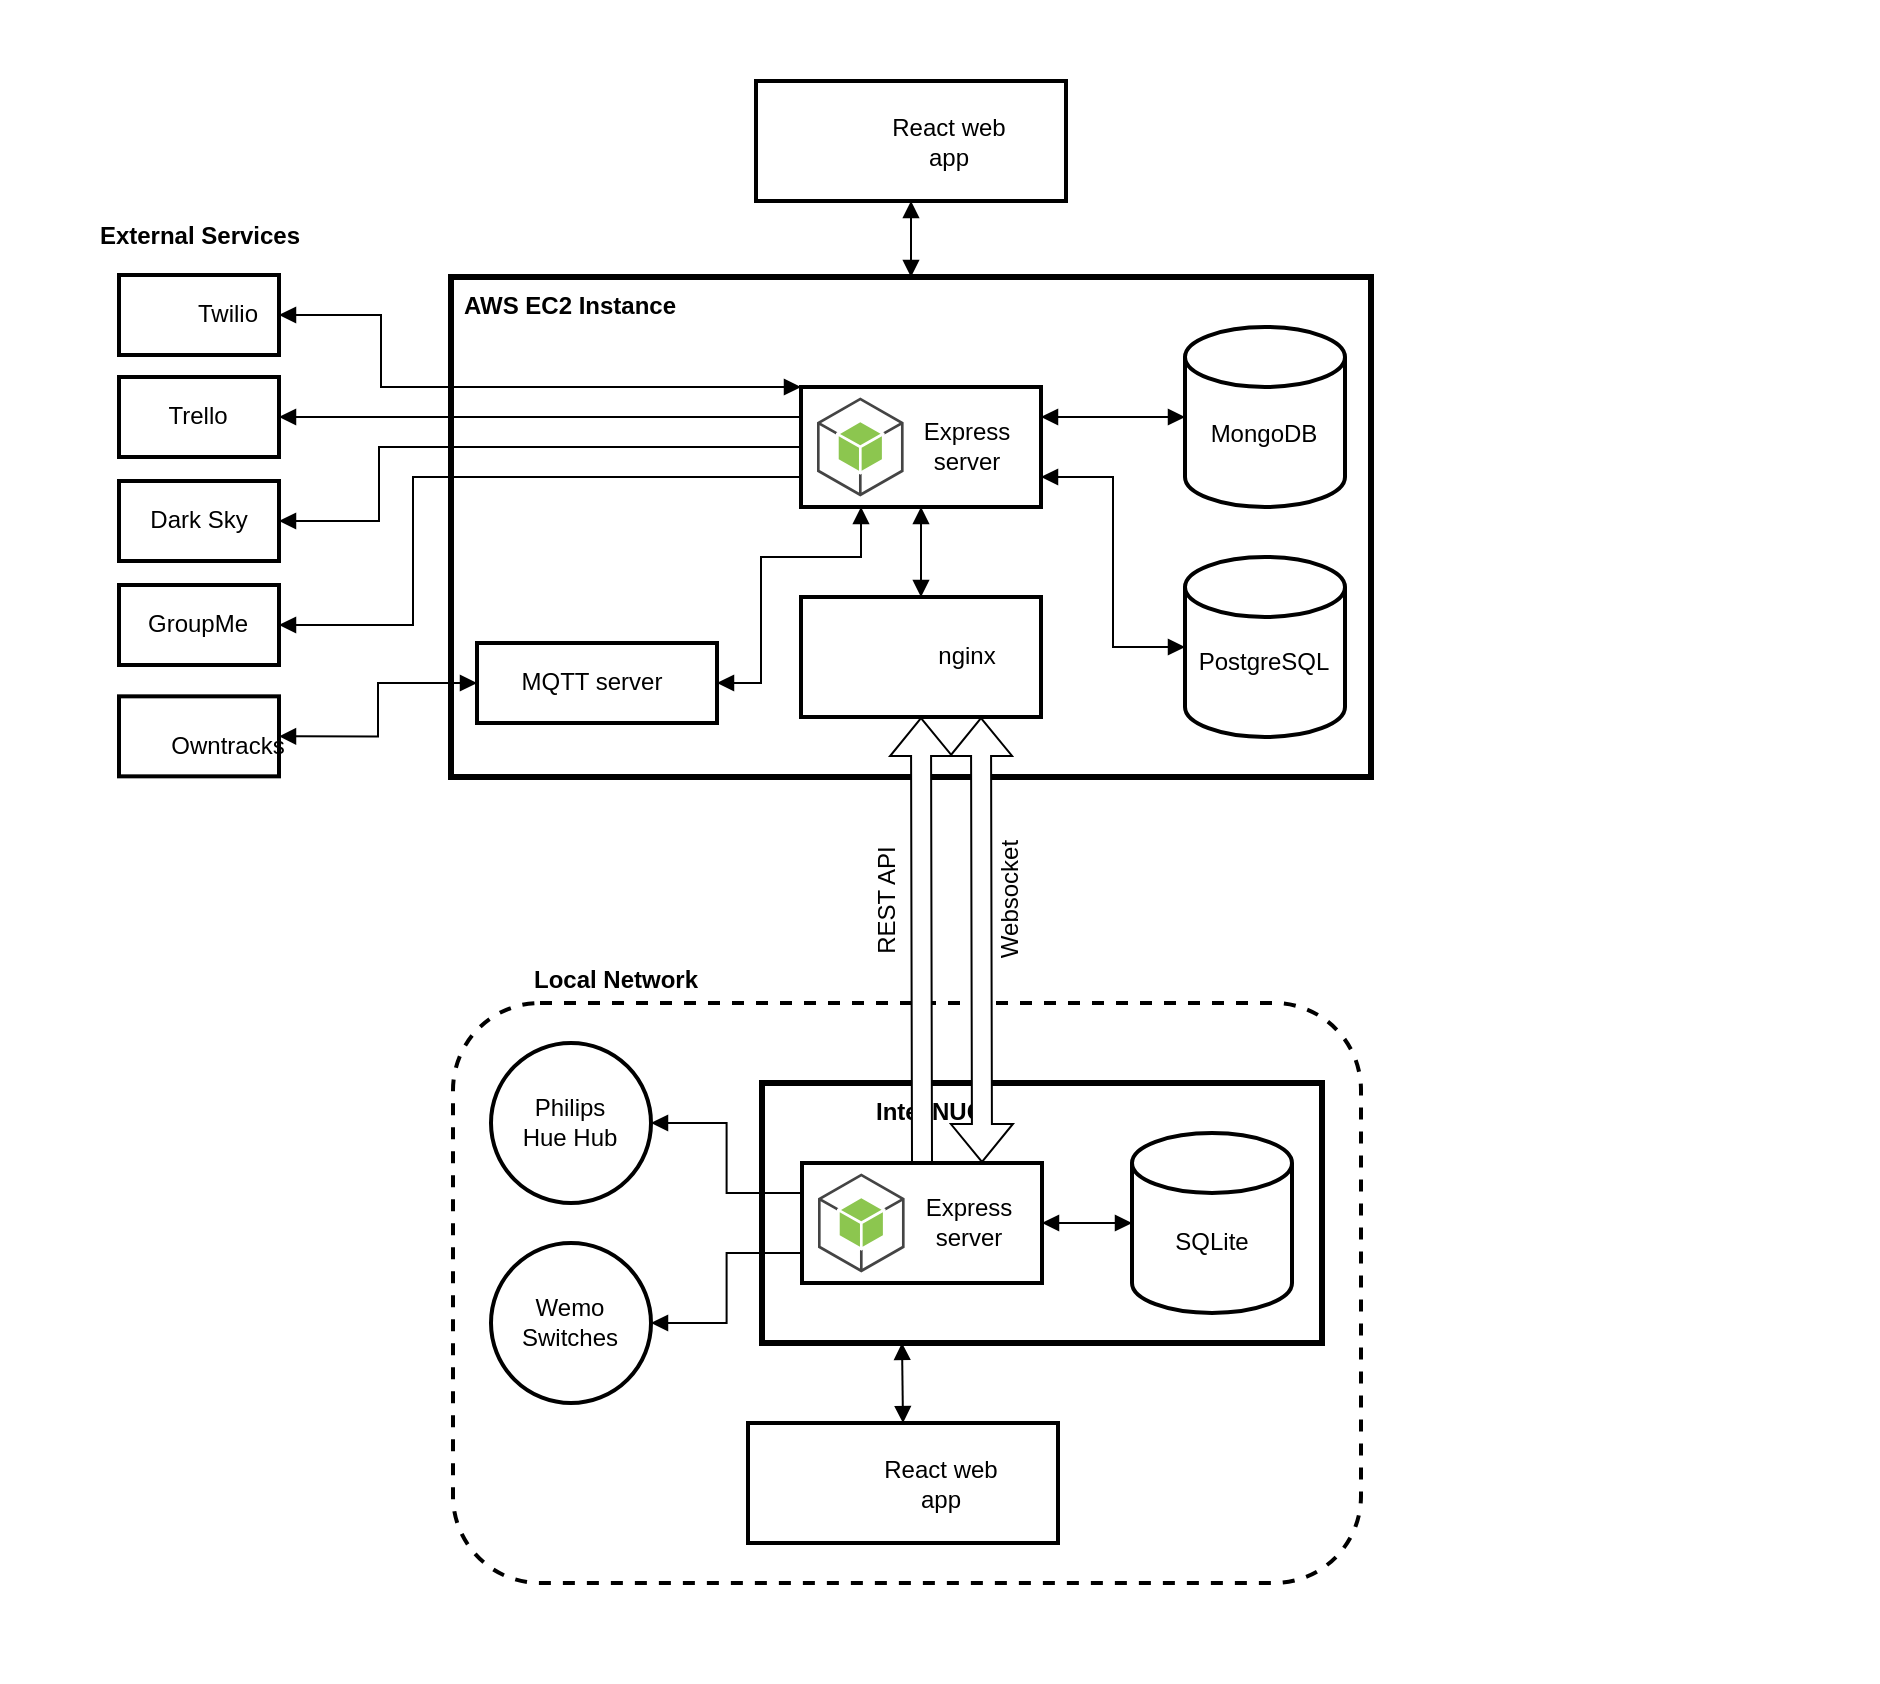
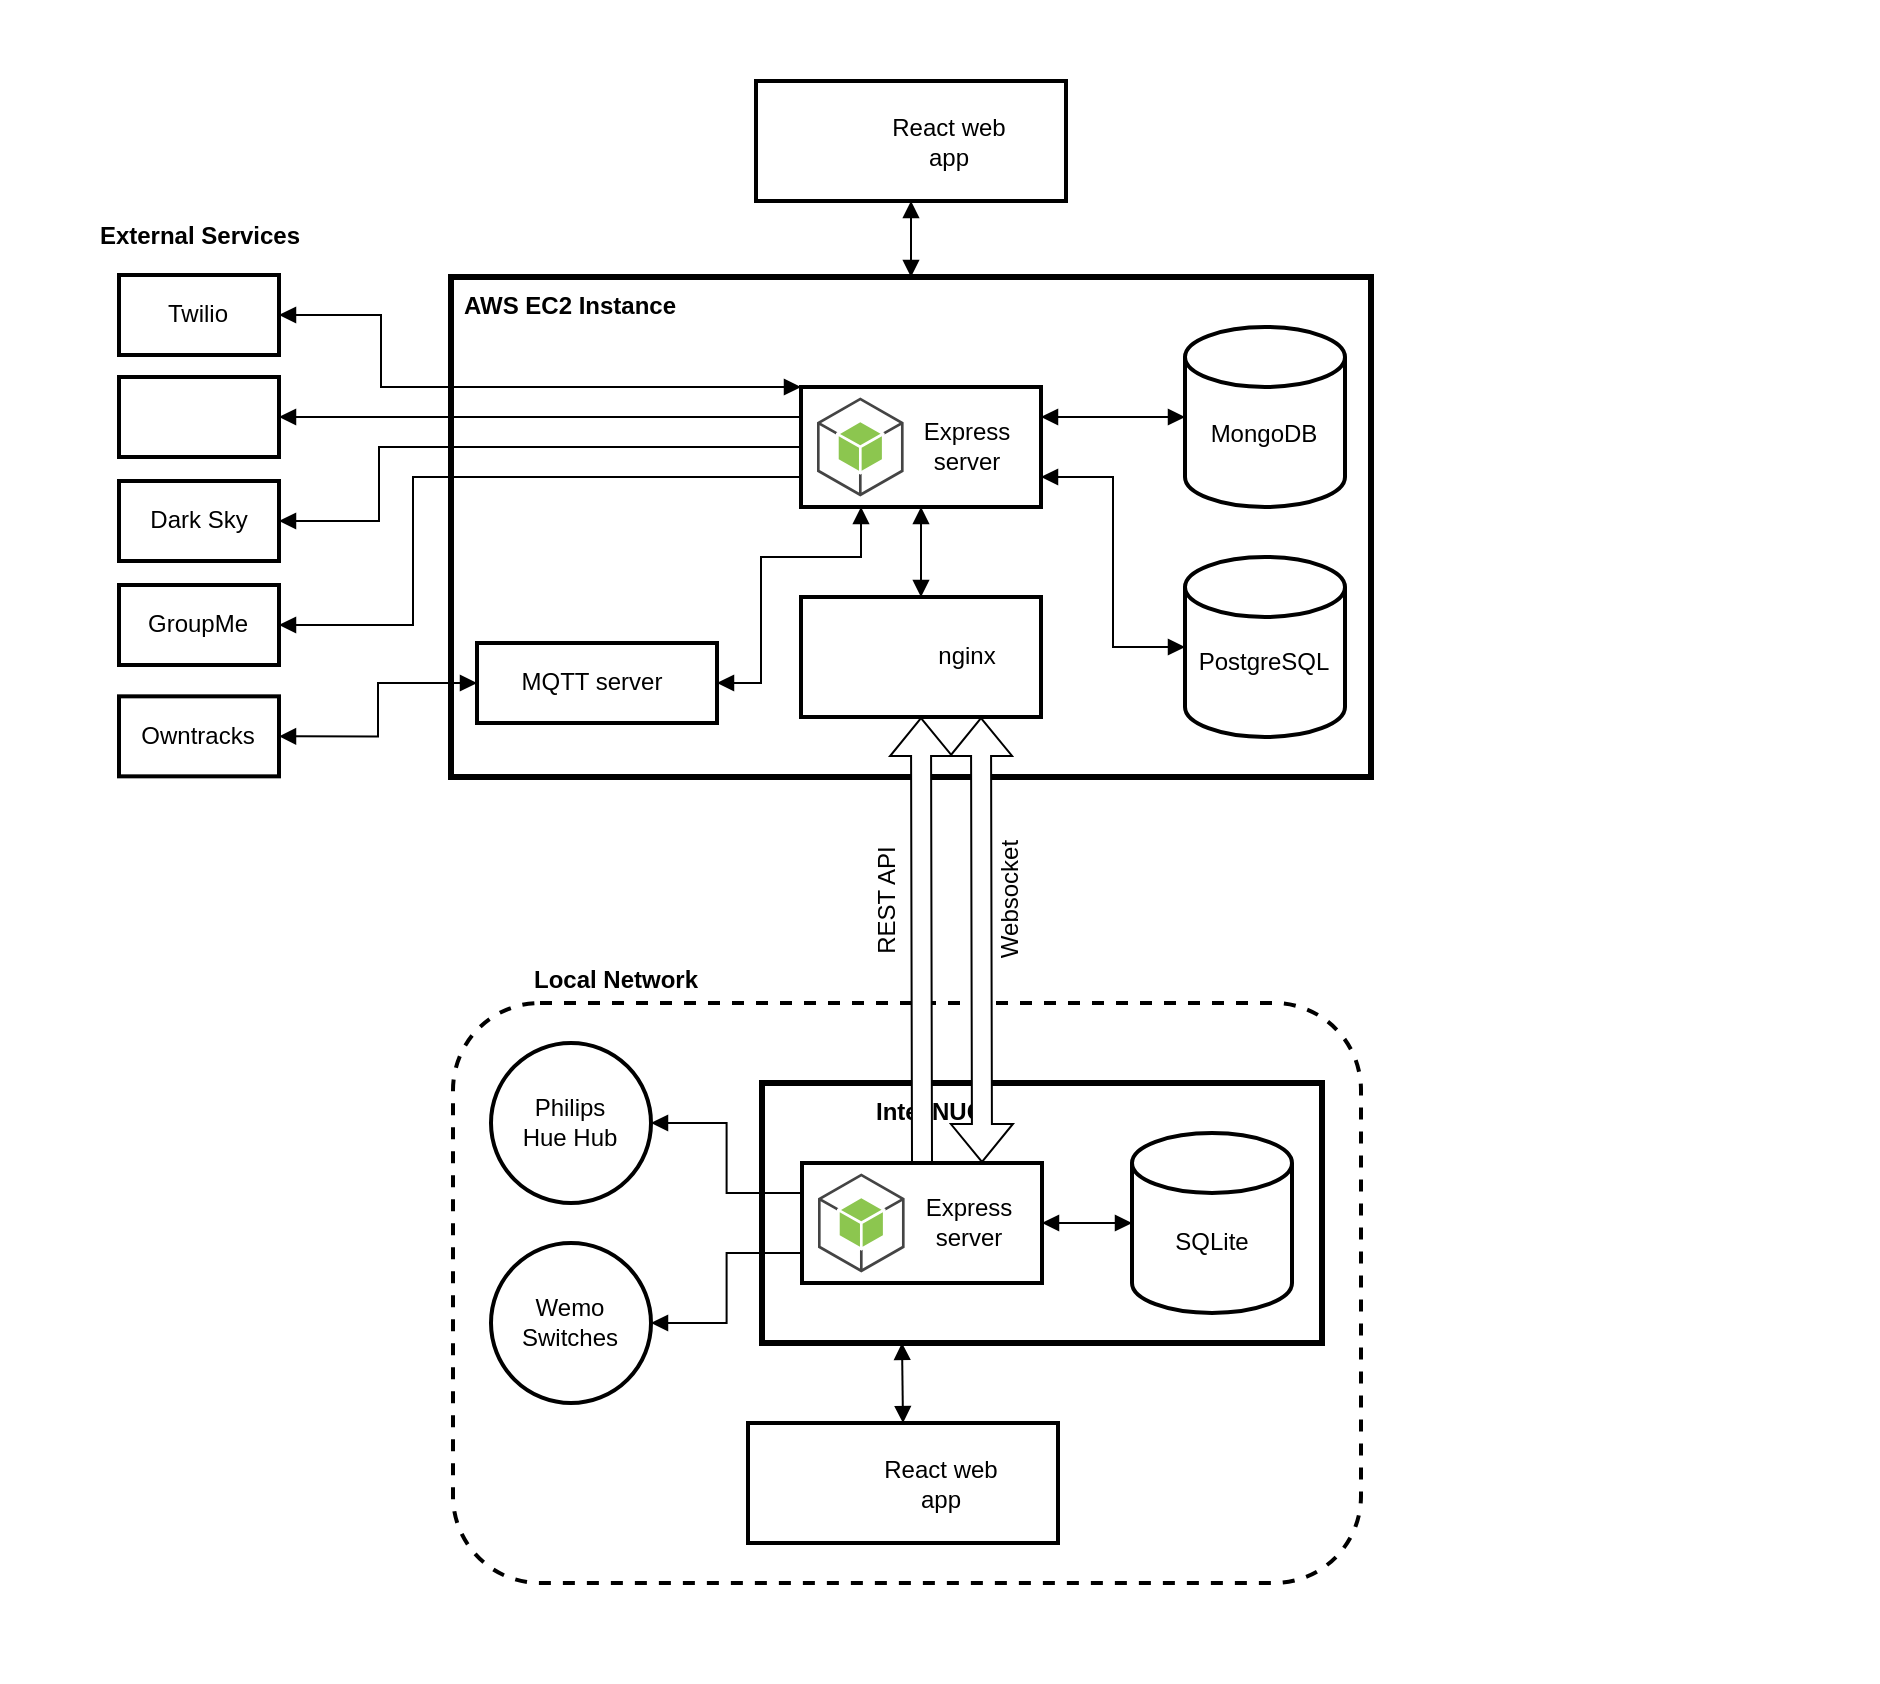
node "Twilio": moved (229, 315) -> (199, 315)
node "Trello": removed
node "Owntracks": moved (229, 746) -> (199, 736)
